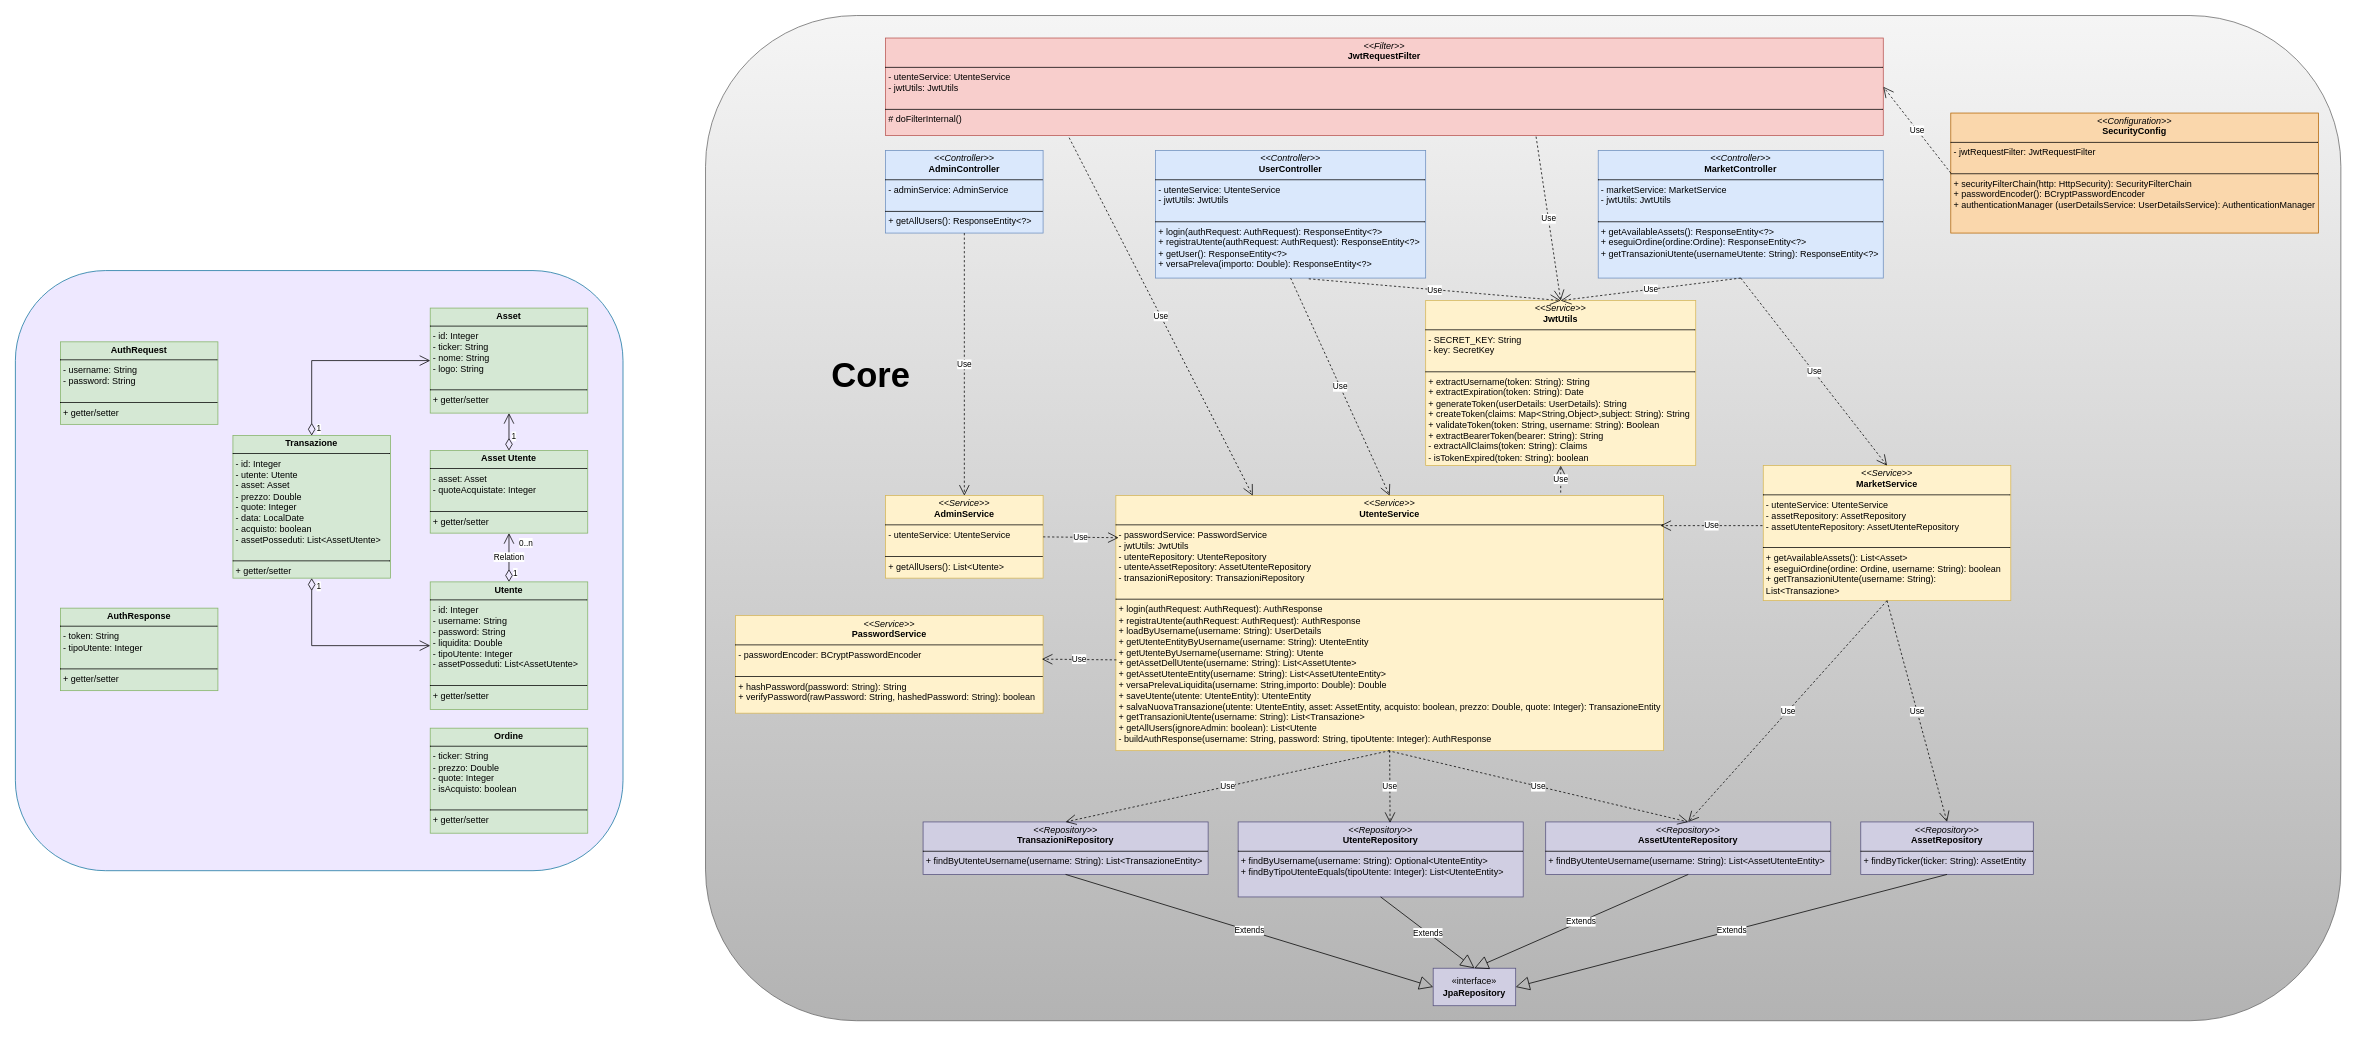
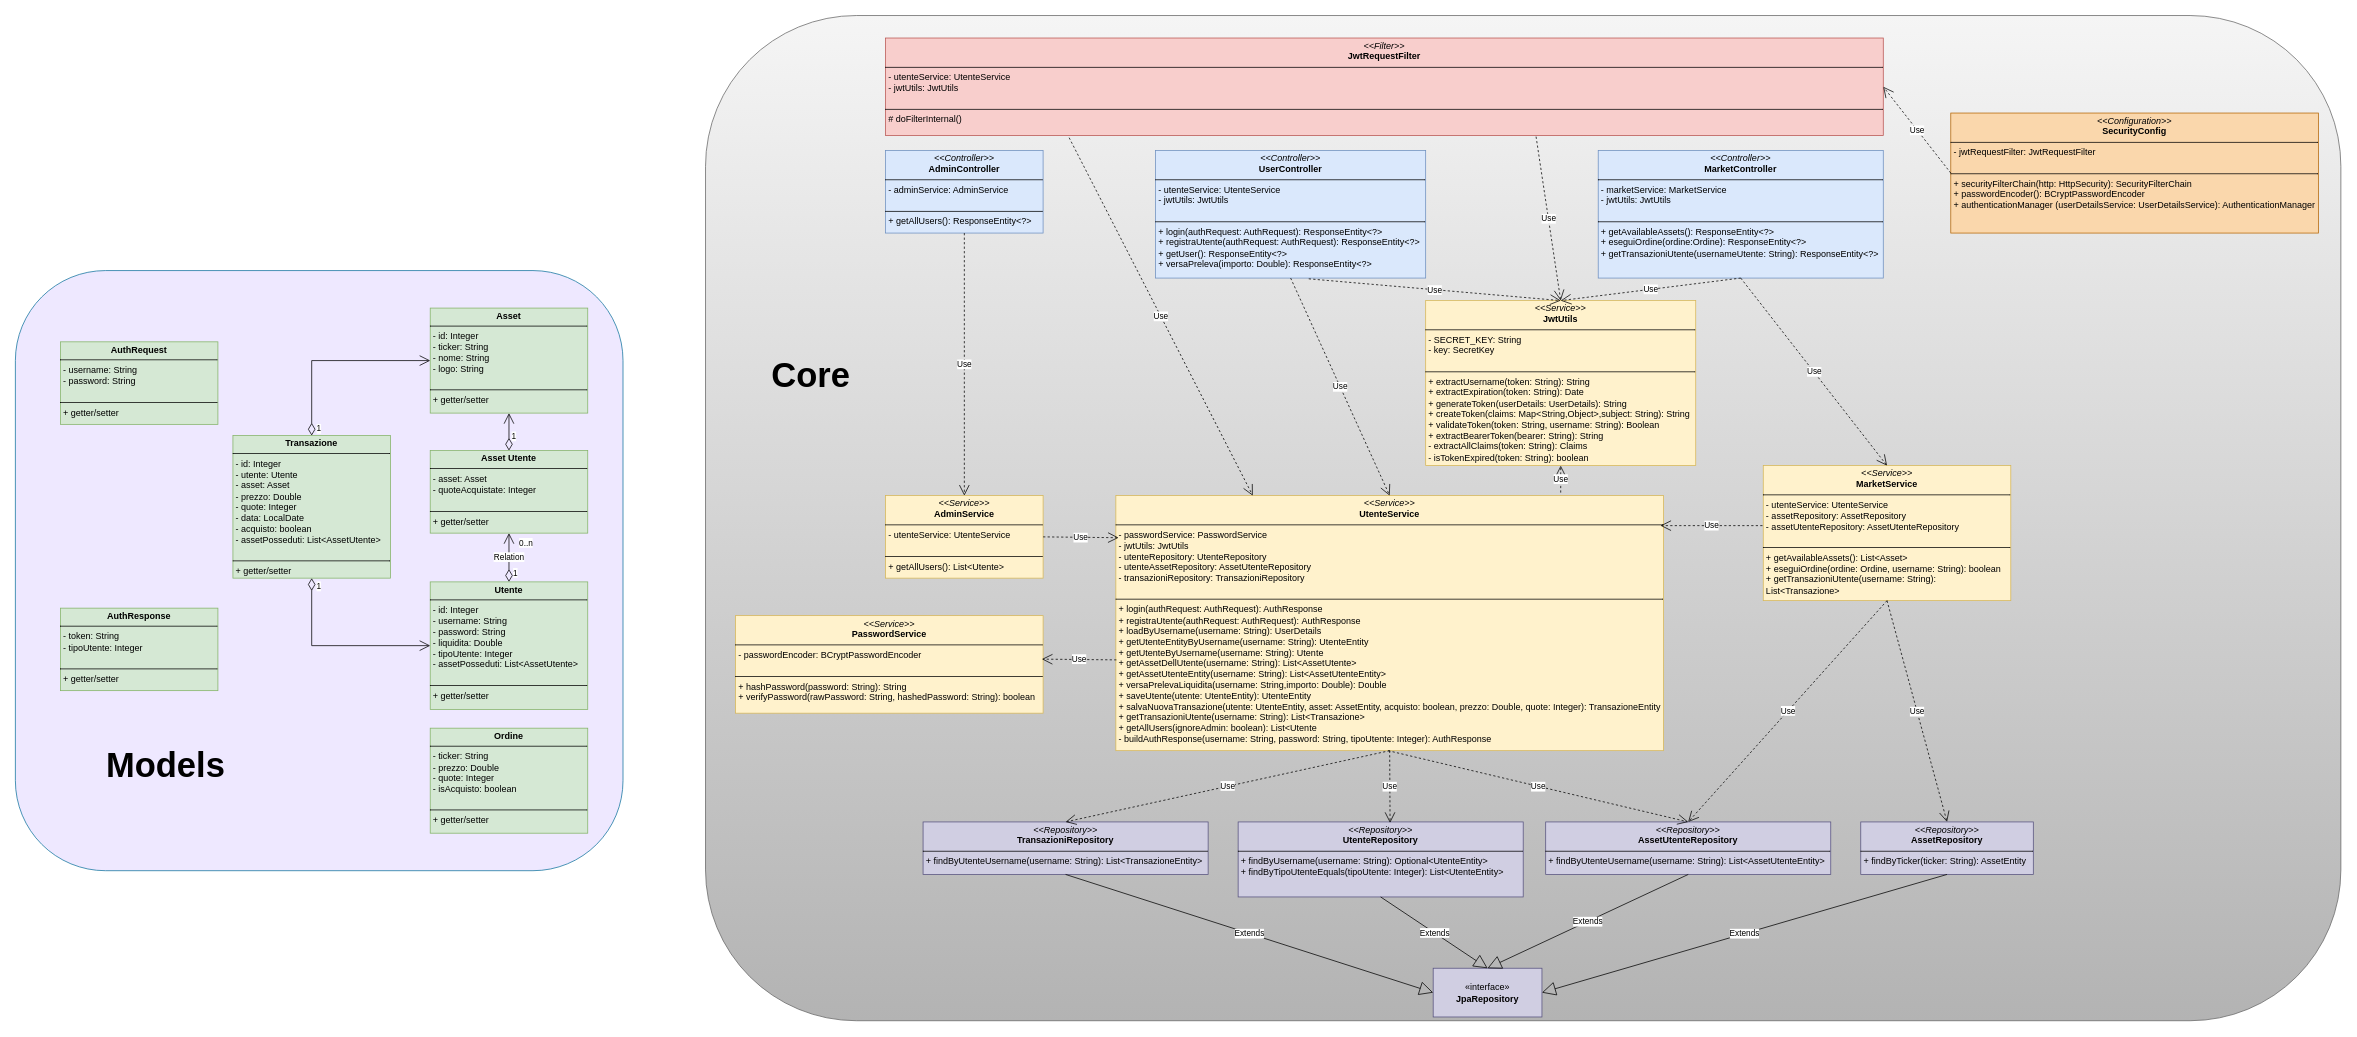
node "Core": moved (870, 375) -> (810, 375)
node "Models": added
node "«interface» JpaRepository": size 83x38 -> 109x49
